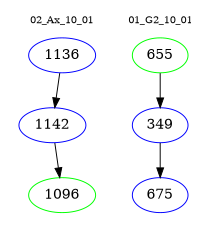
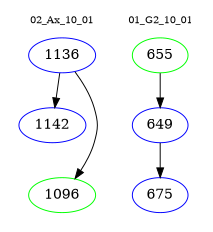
node "349": label "349" -> "649"
edge "1142" -> "1096": now "1136" -> "1096"
